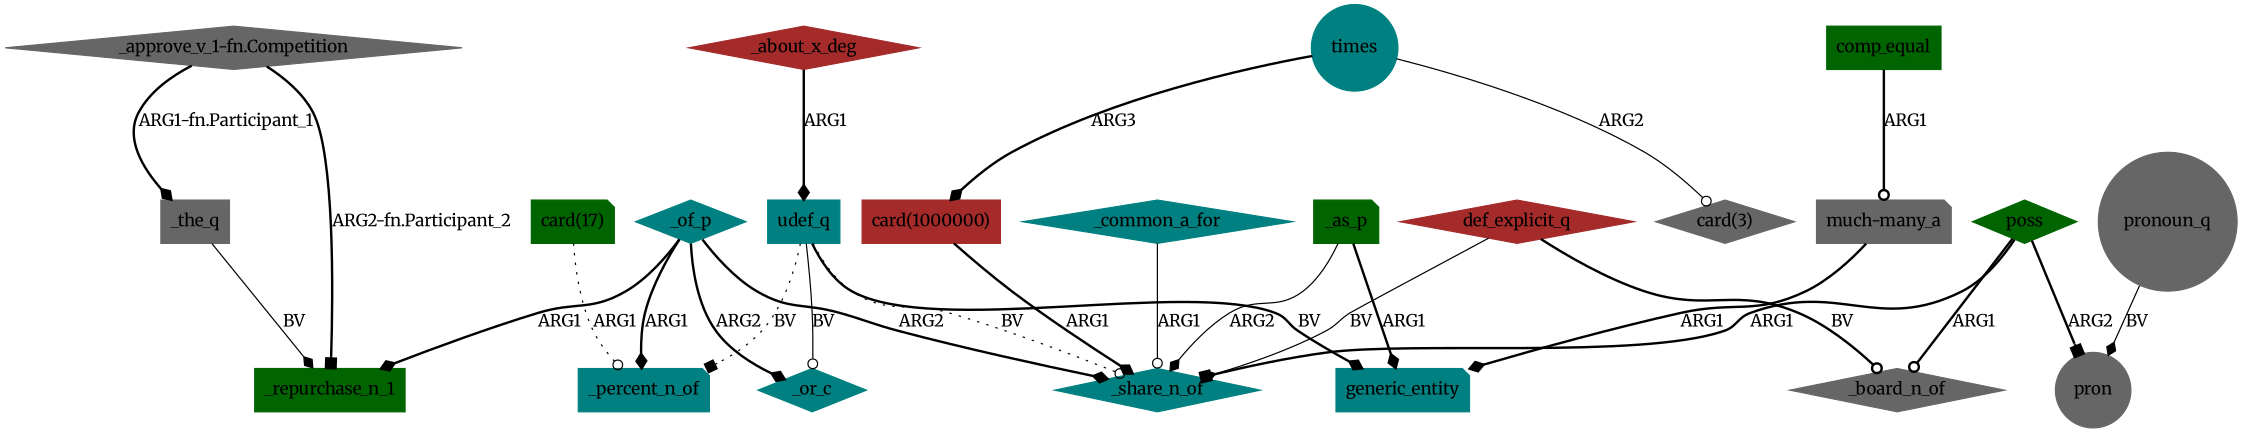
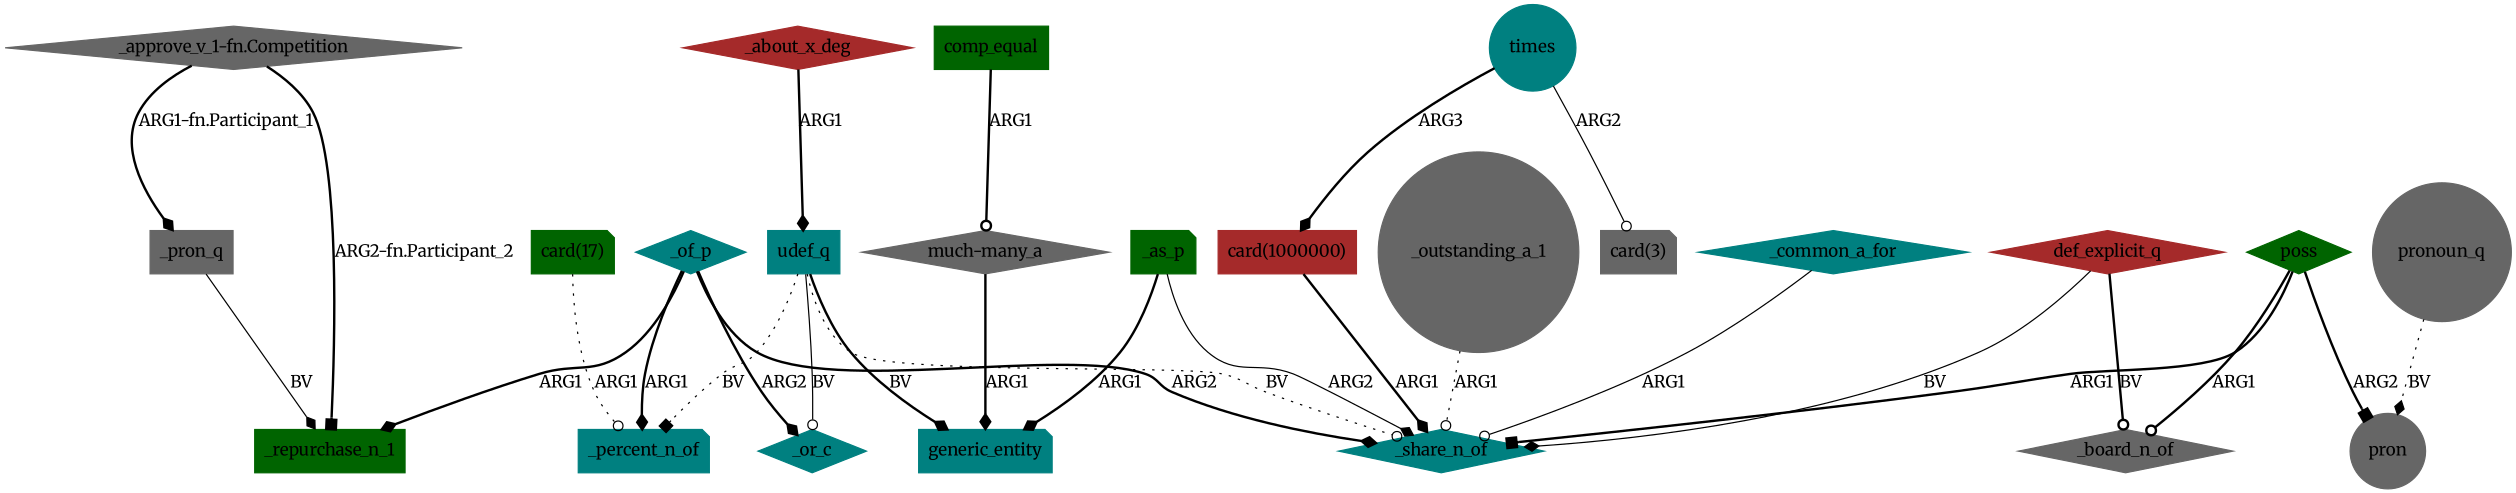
node "_the_q": label "_the_q" -> "_pron_q"
node "card(3)": shape diamond -> note
node "much-many_a": shape note -> diamond
node "_outstanding_a_1": added
edge "pronoun_q" -> "pron": style solid -> dotted
